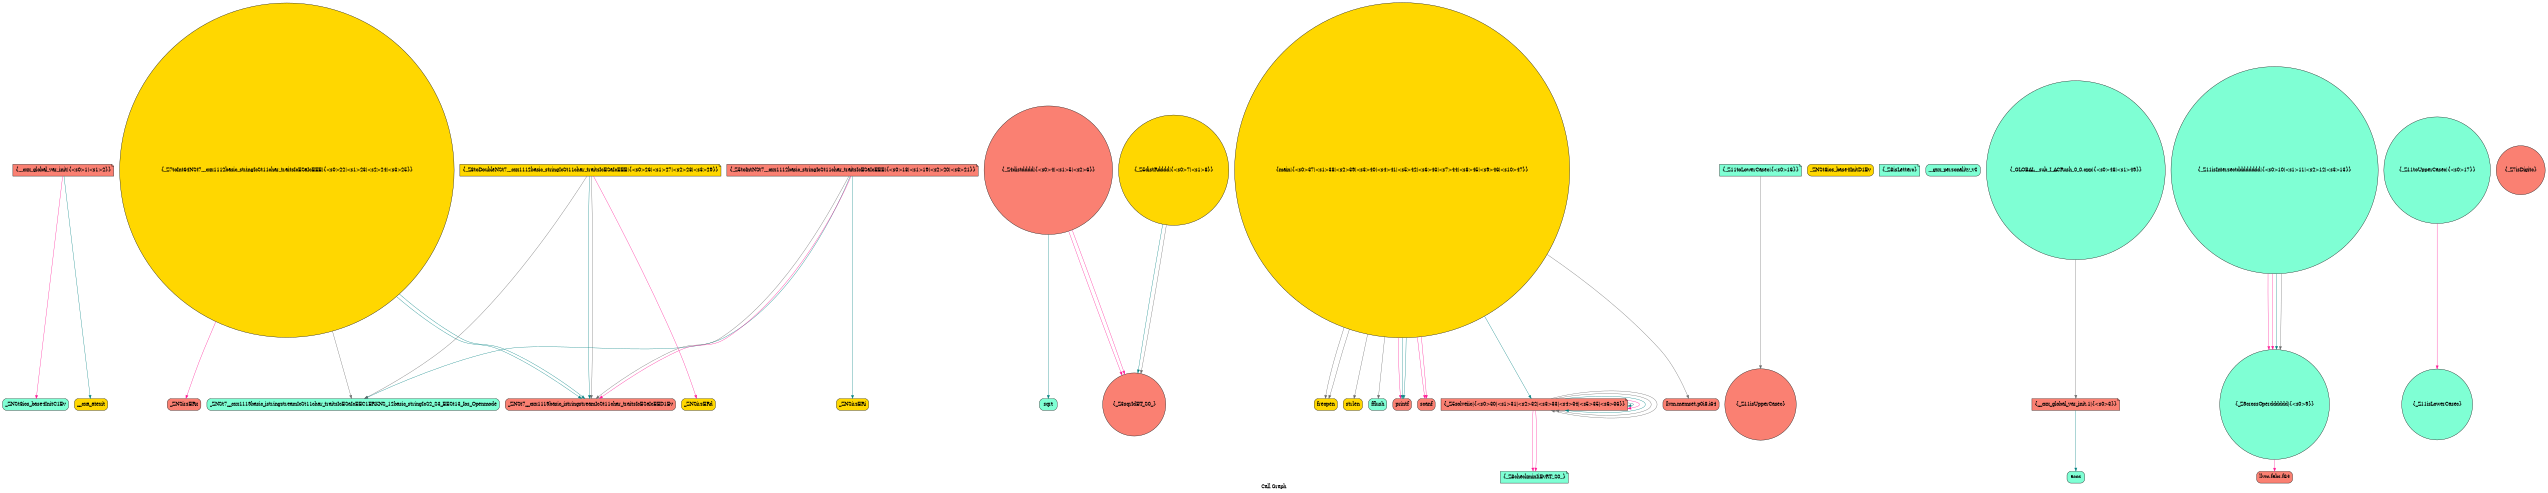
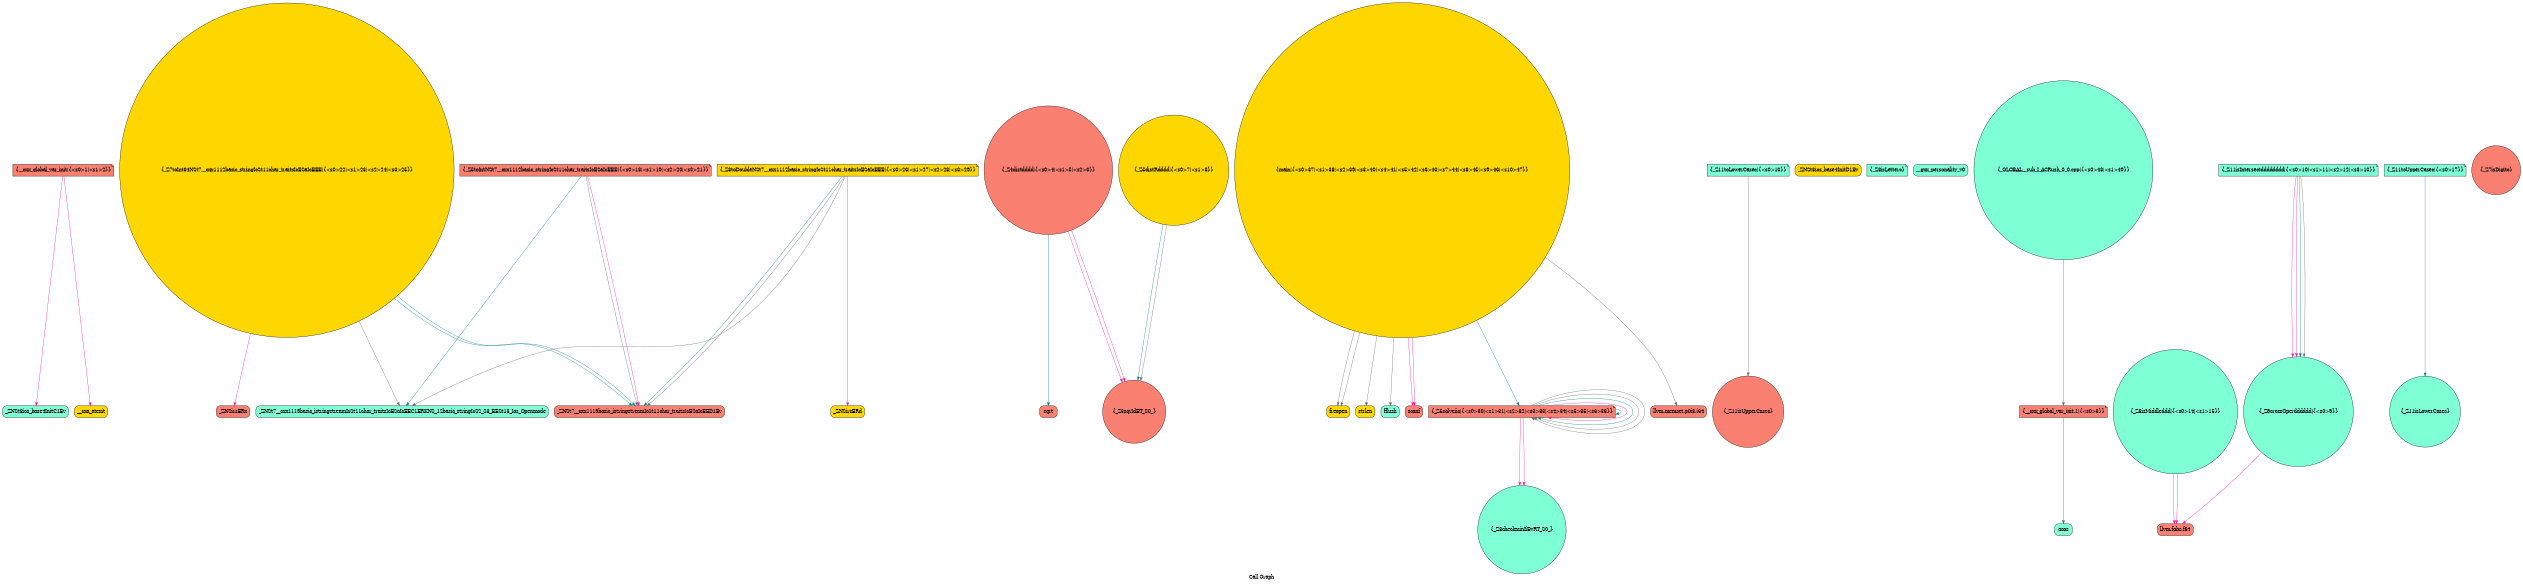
node "{_Z11isIntersectdddddddd|{<s0>10|<s1>11|<s2>12|<s3>13}}": shape circle -> note
node "{_Z11toUpperCasec|{<s0>17}}": shape circle -> note
edge "{__cxx_global_var_init|{<s0>1|<s1>2}}" -> "__cxa_atexit": color teal -> deeppink
edge "{_Z11toUpperCasec|{<s0>17}}" -> "{_Z11isLowerCasec}": color deeppink -> teal
node "_ZNSirsERi": removed
node "sqrt": fillcolor aquamarine -> salmon
node "printf": removed
node "{_Z8isMiddleddd|{<s0>14|<s1>15}}": added
node "{_Z8checkminIiEvRT_S0_}": shape note -> circle
